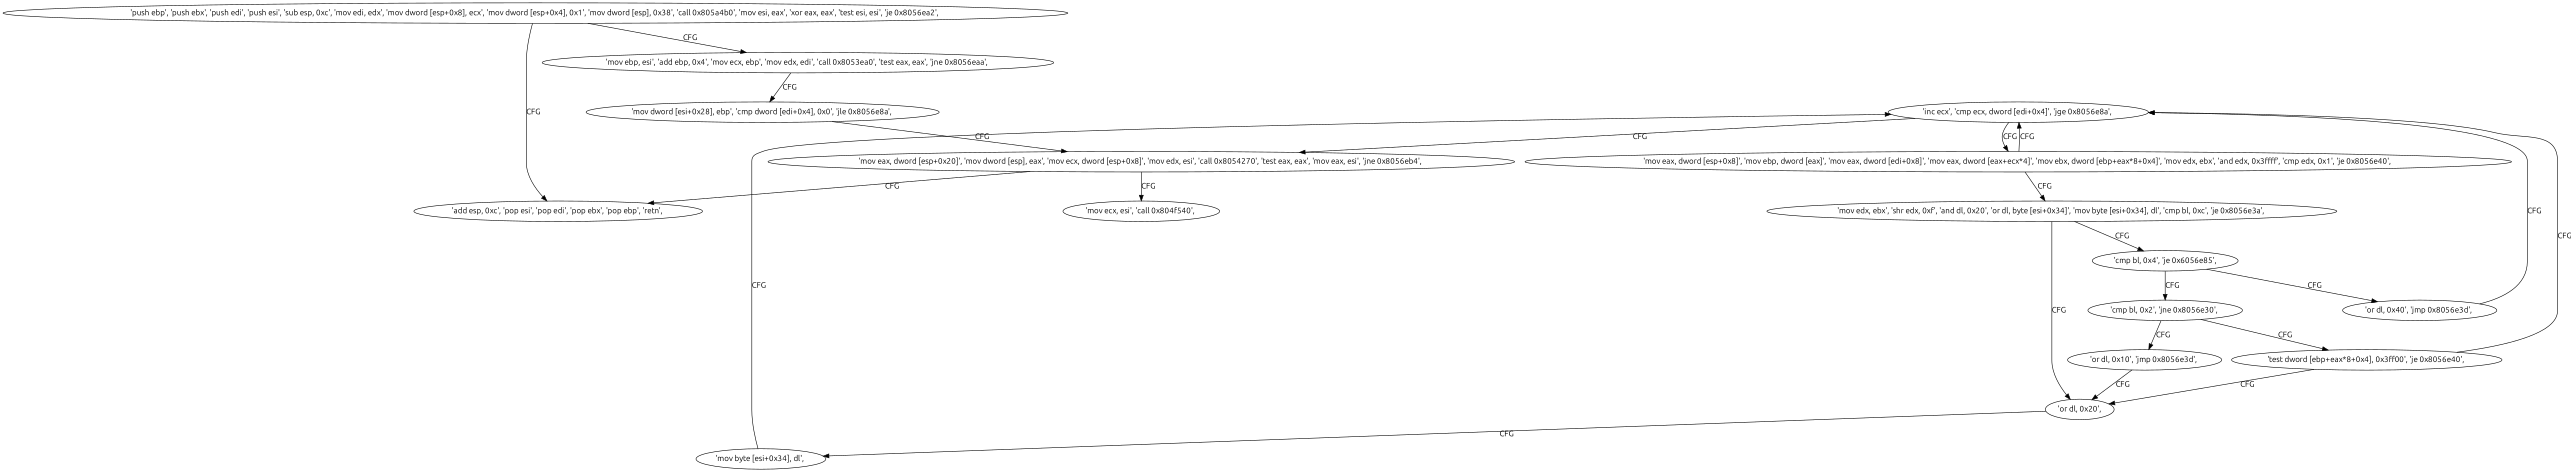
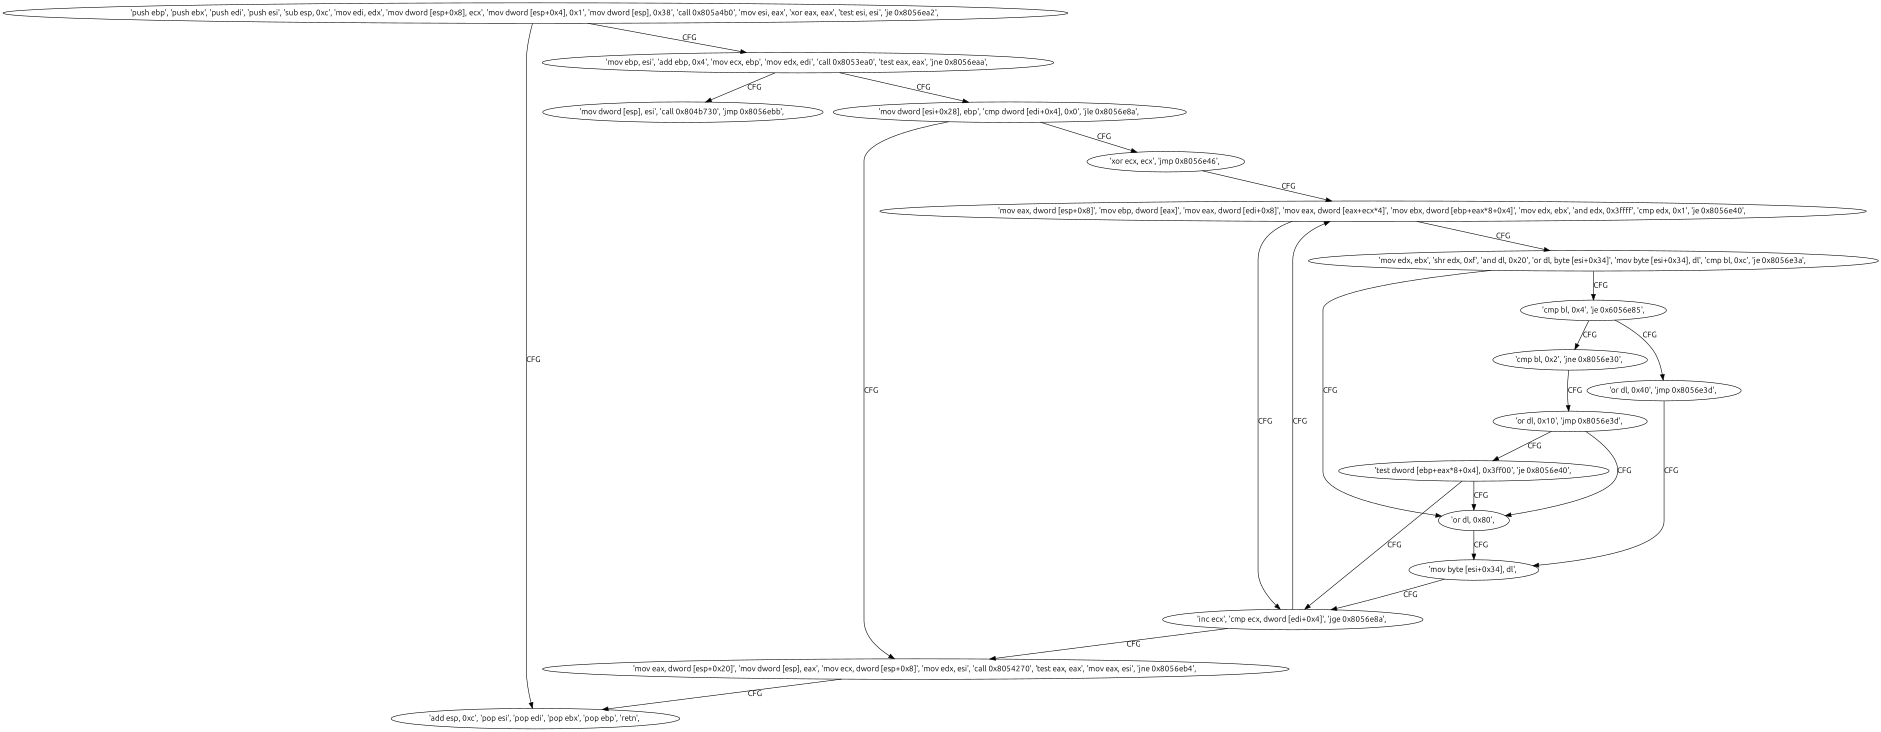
node "'mov dword [esp], esi', 'call 0x804b730', 'jmp 0x8056ebb',": added
edge "'or dl, 0x40', 'jmp 0x8056e3d'," -> "'inc ecx', 'cmp ecx, dword [edi+0x4]', 'jge 0x8056e8a',": now "'or dl, 0x40', 'jmp 0x8056e3d'," -> "'mov byte [esi+0x34], dl',"
node "'xor ecx, ecx', 'jmp 0x8056e46',": added
node "'mov ecx, esi', 'call 0x804f540',": removed
edge "'cmp bl, 0x2', 'jne 0x8056e30'," -> "'test dword [ebp+eax*8+0x4], 0x3ff00', 'je 0x8056e40',": now "'or dl, 0x10', 'jmp 0x8056e3d'," -> "'test dword [ebp+eax*8+0x4], 0x3ff00', 'je 0x8056e40',"
node "'or dl, 0x20',": label "'or dl, 0x20'," -> "'or dl, 0x80',"
